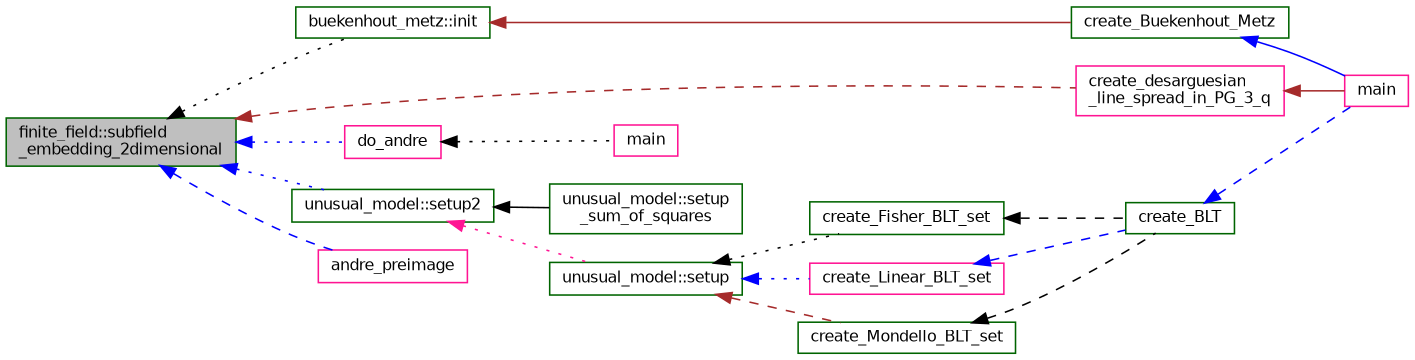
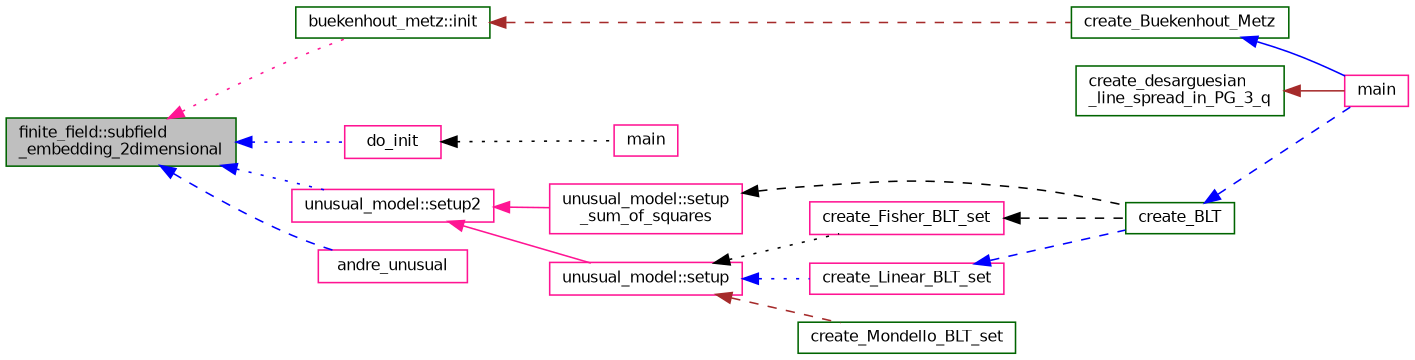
edge "create_Buekenhout_Metz" -> "buekenhout_metz::init": style solid -> dashed
edge "buekenhout_metz::init" -> "finite_field::subfield _embedding_2dimensional": color black -> deeppink
edge "create_desarguesian _line_spread_in_PG_3_q" -> "finite_field::subfield _embedding_2dimensional": removed
node "create_desarguesian _line_spread_in_PG_3_q": color deeppink -> darkgreen
node "do_andre": label "do_andre" -> "do_init"
node "unusual_model::setup2": color darkgreen -> deeppink
edge "unusual_model::setup _sum_of_squares" -> "unusual_model::setup2": color black -> deeppink
node "unusual_model::setup _sum_of_squares": color darkgreen -> deeppink
node "create_Fisher_BLT_set": color darkgreen -> deeppink
edge "unusual_model::setup" -> "unusual_model::setup2": style dotted -> solid
node "andre_preimage": label "andre_preimage" -> "andre_unusual"
node "unusual_model::setup": color darkgreen -> deeppink
edge "create_BLT" -> "create_Mondello_BLT_set": now "create_BLT" -> "unusual_model::setup _sum_of_squares"
